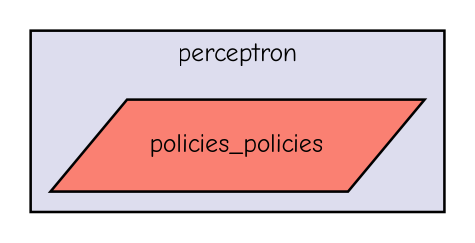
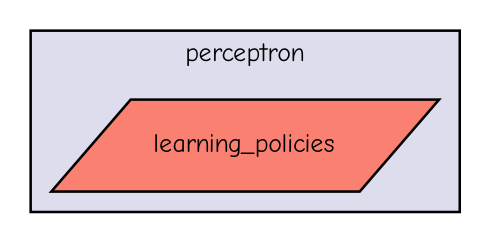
node "policies_policies": label "policies_policies" -> "learning_policies"
